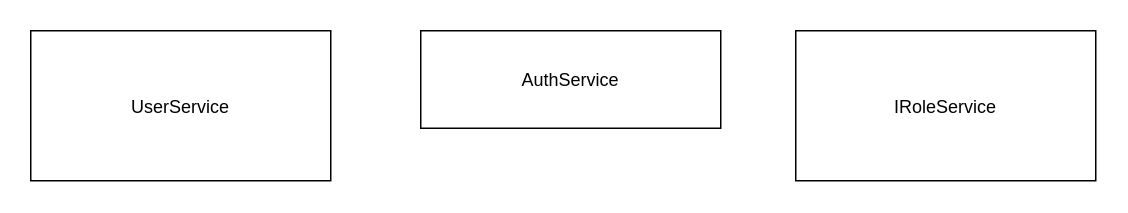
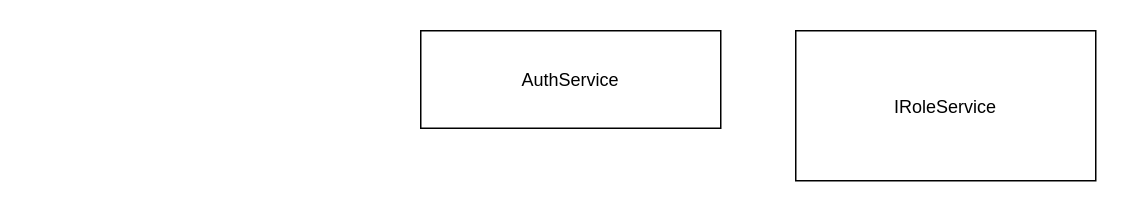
node "UserService": removed
